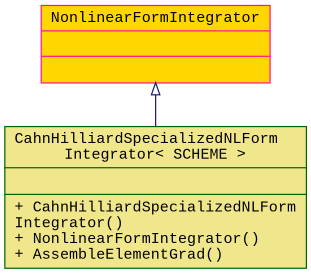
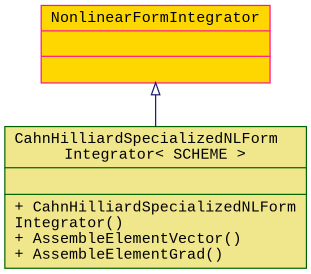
node "CahnHilliardSpecializedNLForm": text "+ NonlinearFormIntegrator()" -> "+ AssembleElementVector()"
